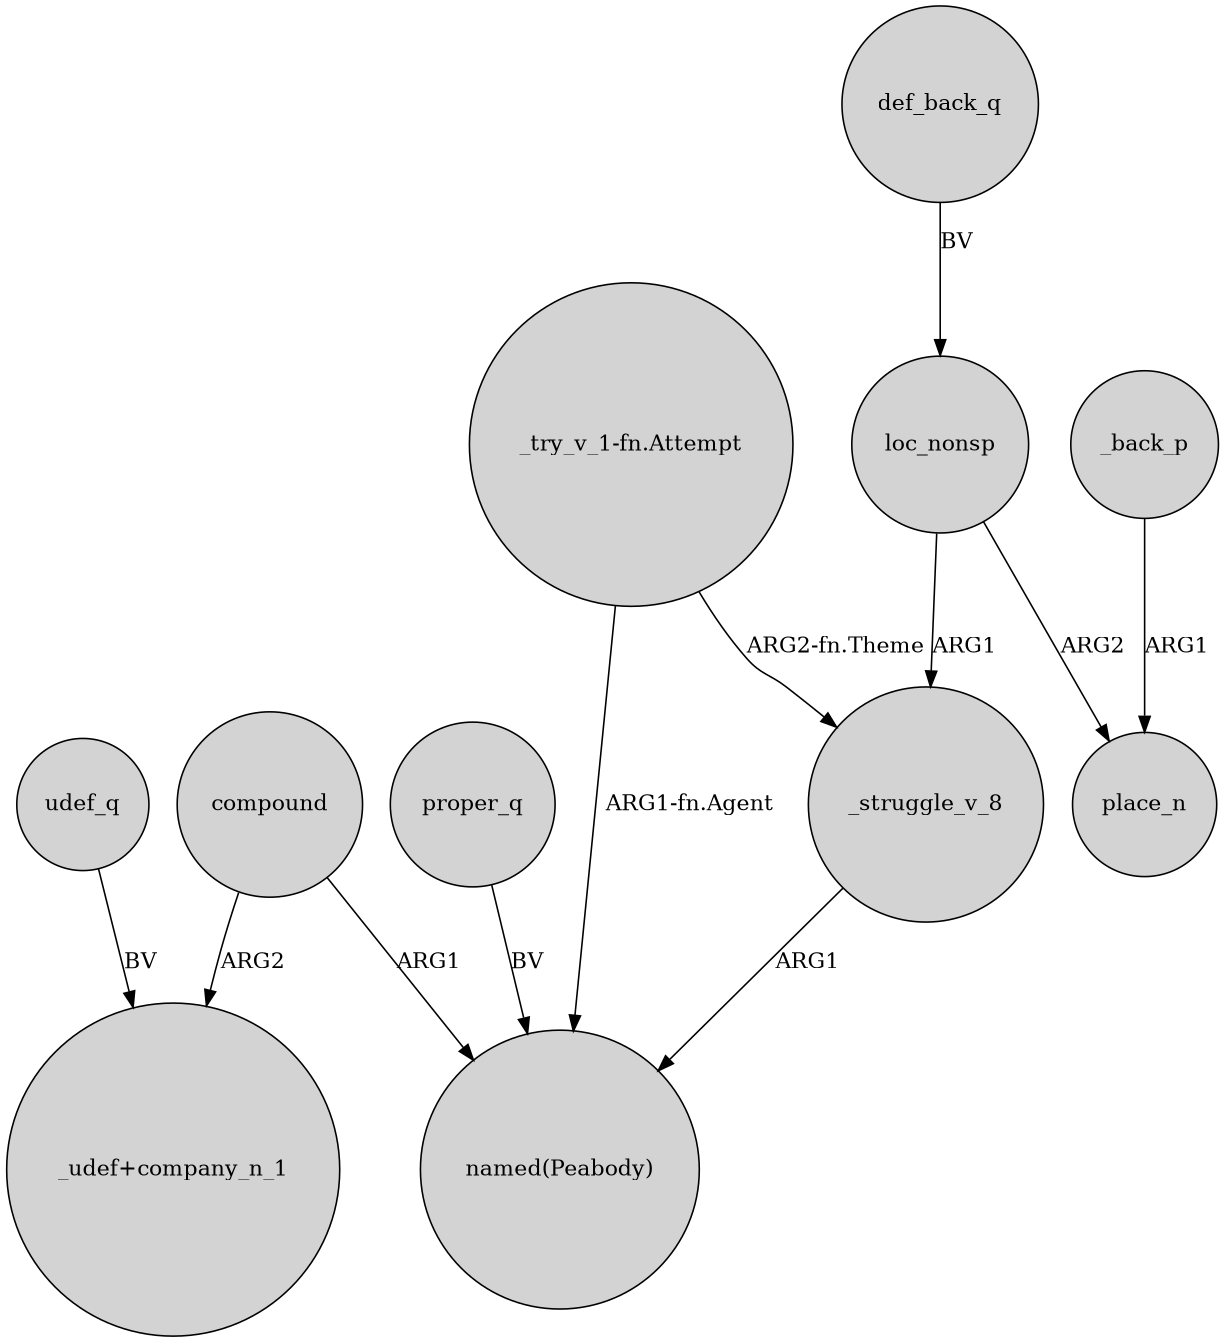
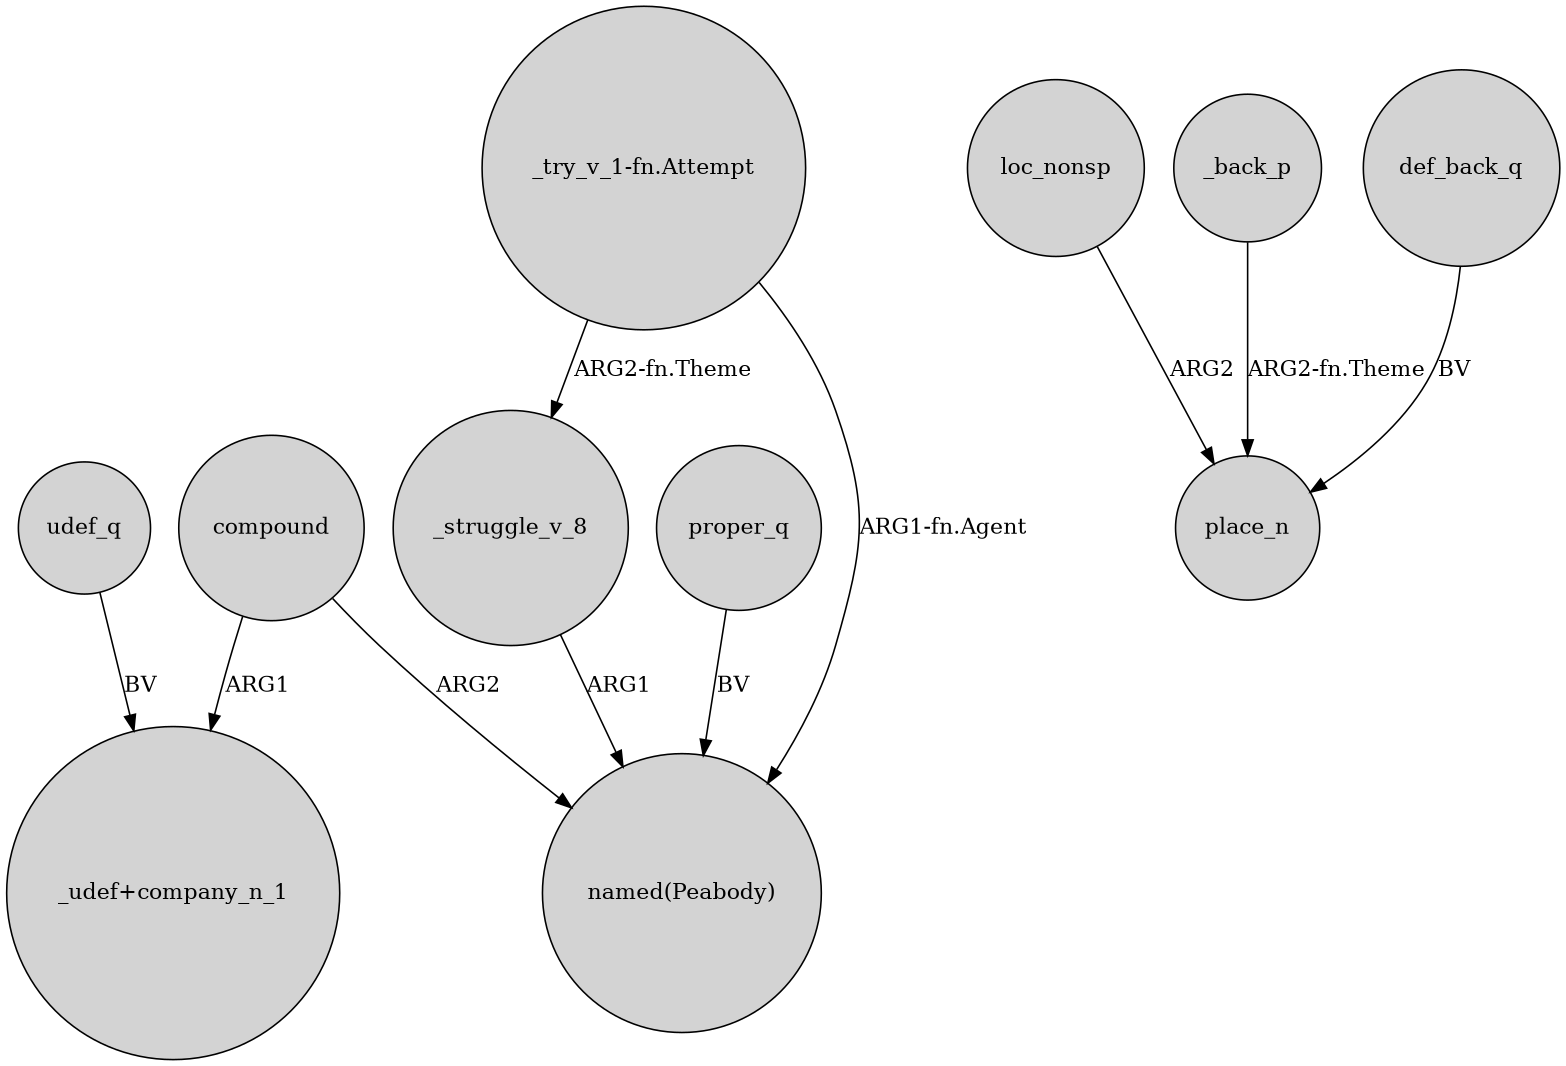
edge "def_back_q" -> "loc_nonsp": now "def_back_q" -> "place_n"
edge "loc_nonsp" -> "_struggle_v_8": removed, label "ARG1"
edge "_back_p" -> "place_n": label "ARG1" -> "ARG2-fn.Theme"
edge "compound" -> "_udef+company_n_1": label "ARG2" -> "ARG1"
edge "compound" -> "named(Peabody)": label "ARG1" -> "ARG2"
